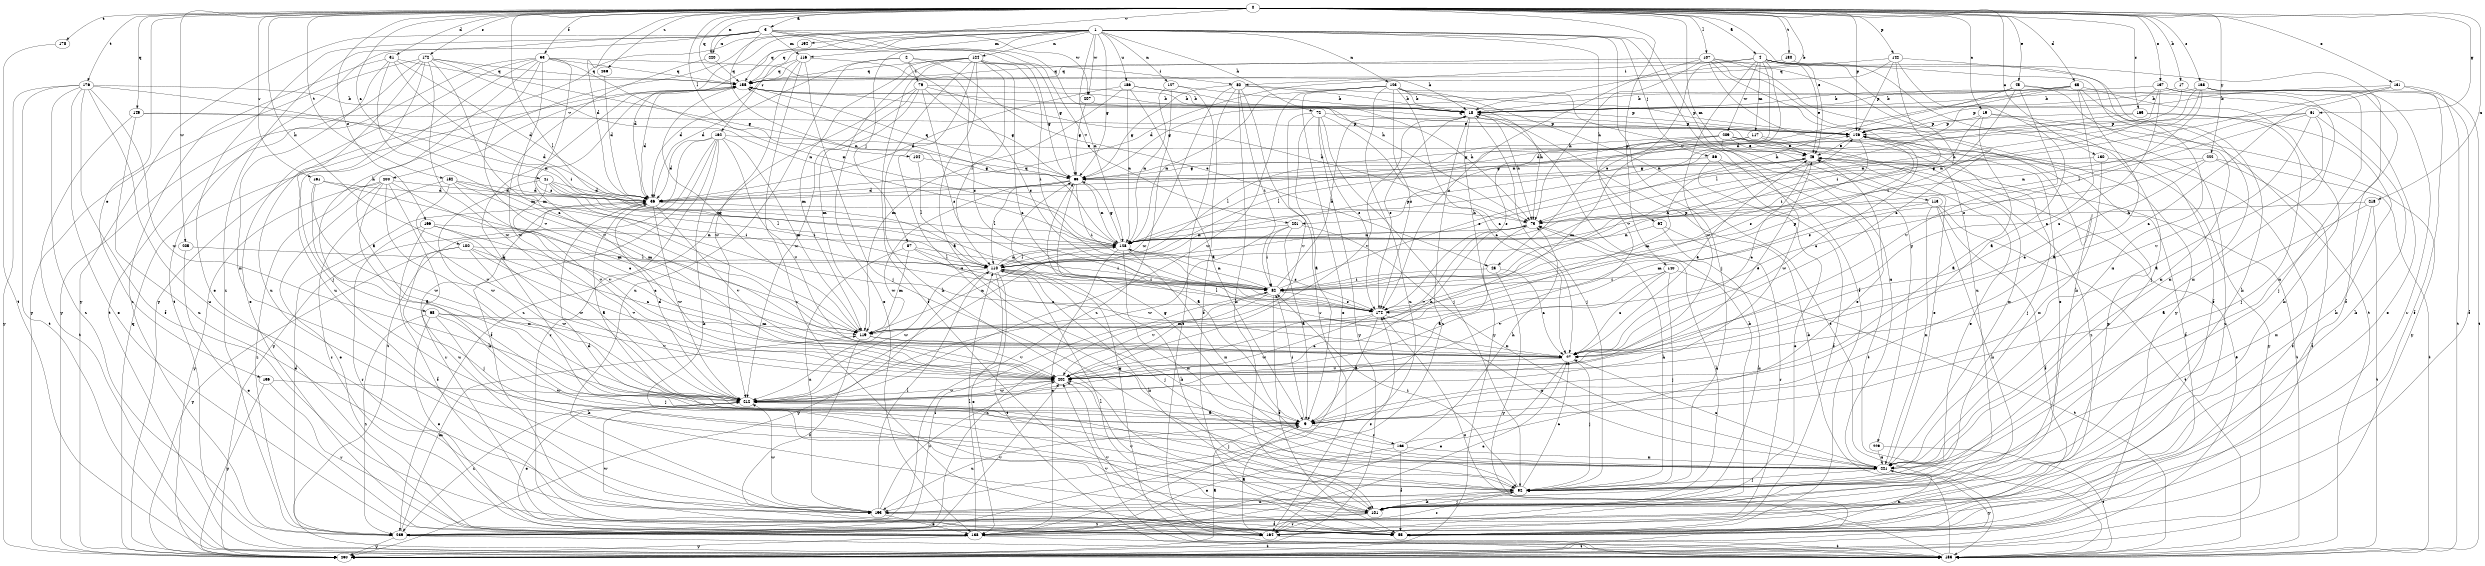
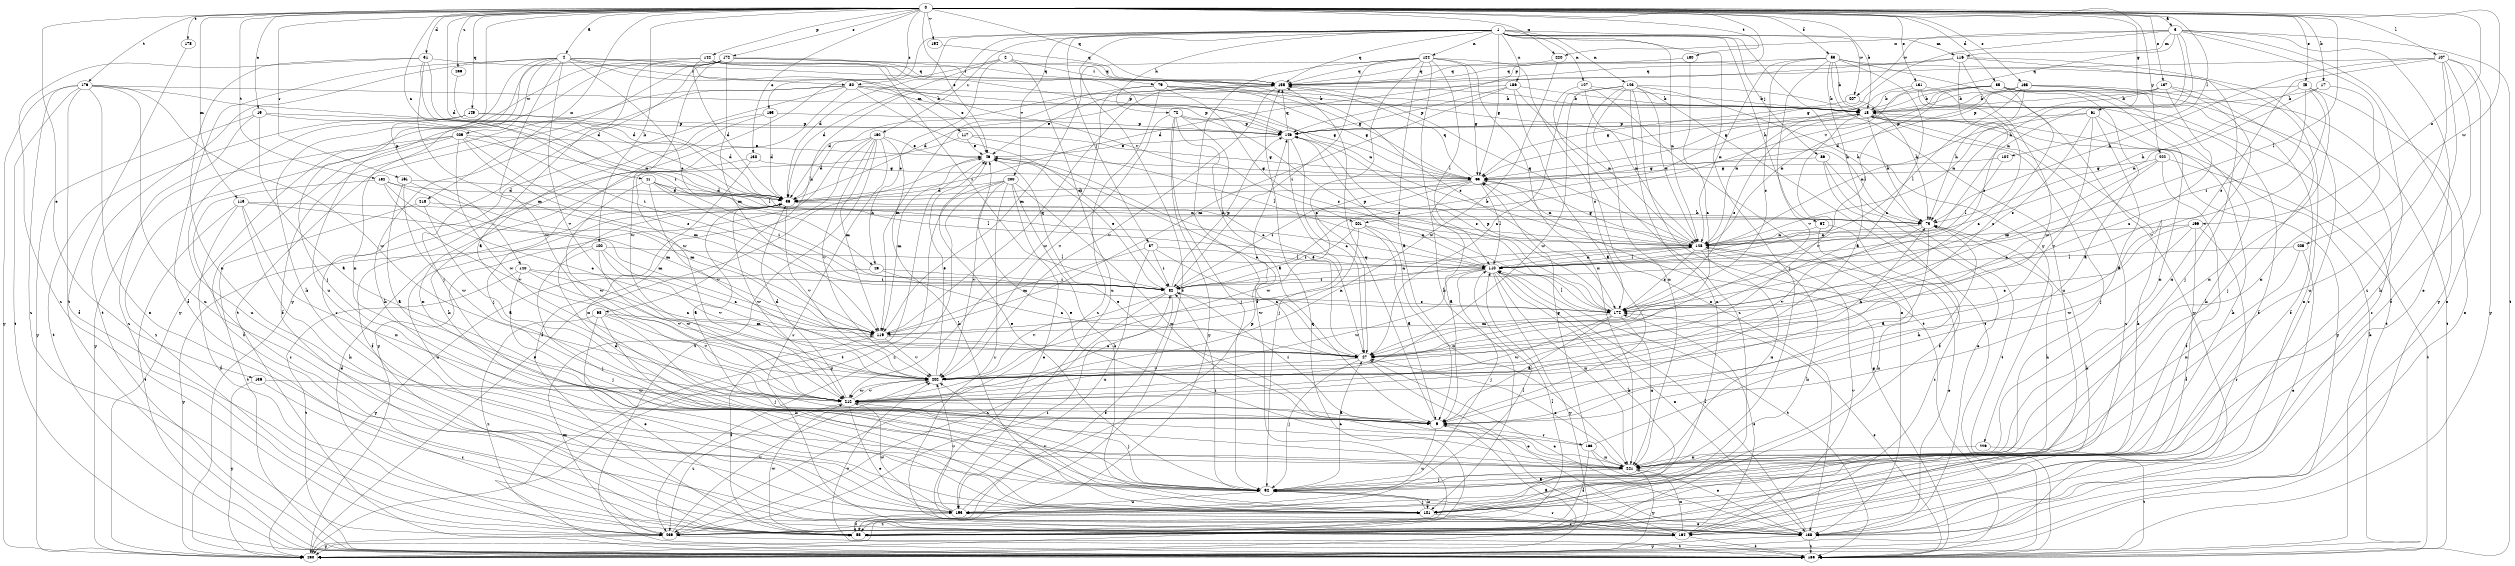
edge "182" -> "82": removed, label "i"
edge "218" -> "221": now "205" -> "221"
edge "164" -> "202": now "164" -> "128"
